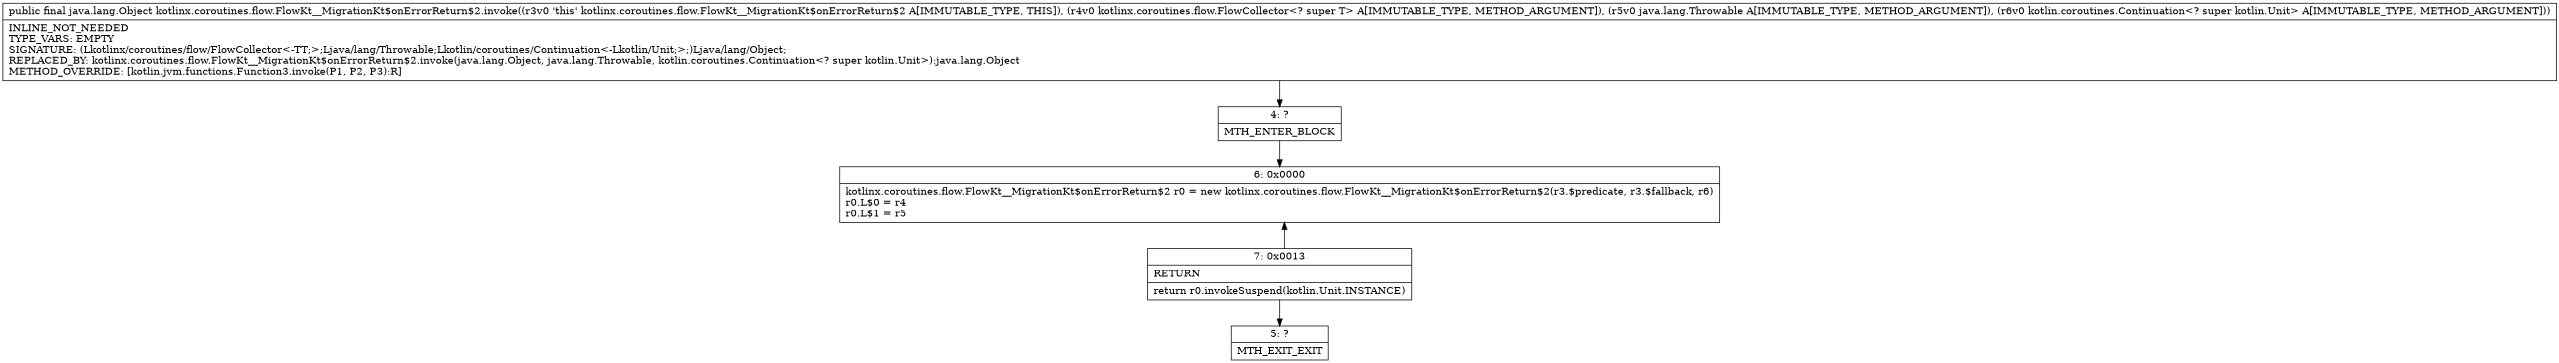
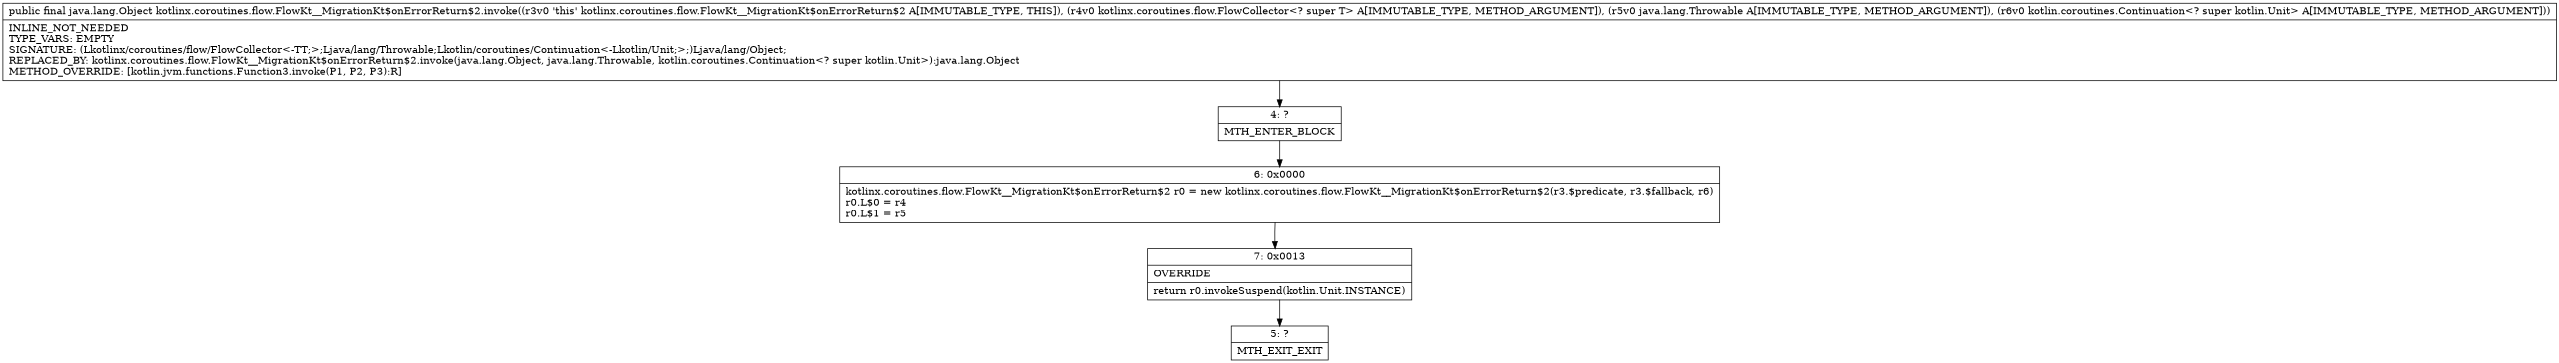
edge "7: 0x0013" -> "6: 0x0000": reversed
node "7: 0x0013": text "RETURN" -> "OVERRIDE"
